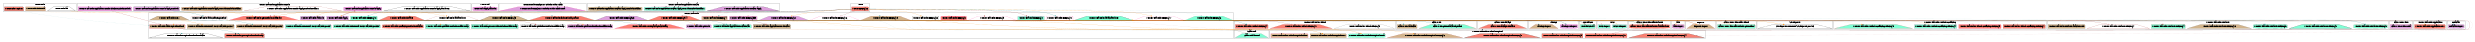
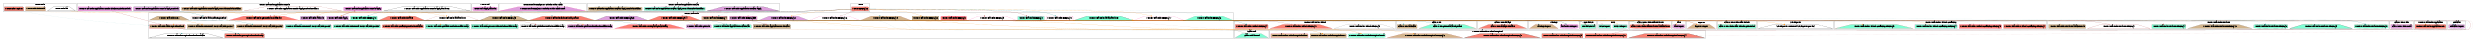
node "Moose::Meta::Role::BEGIN@23": fillcolor white -> tan
node "warnings::unimport": label "warnings::unimport" -> "attributes::unimport"
